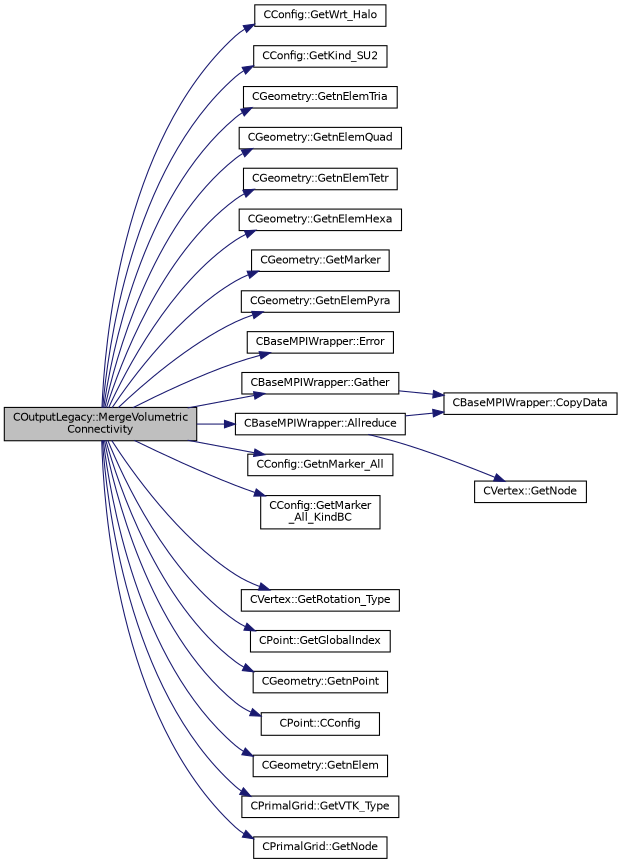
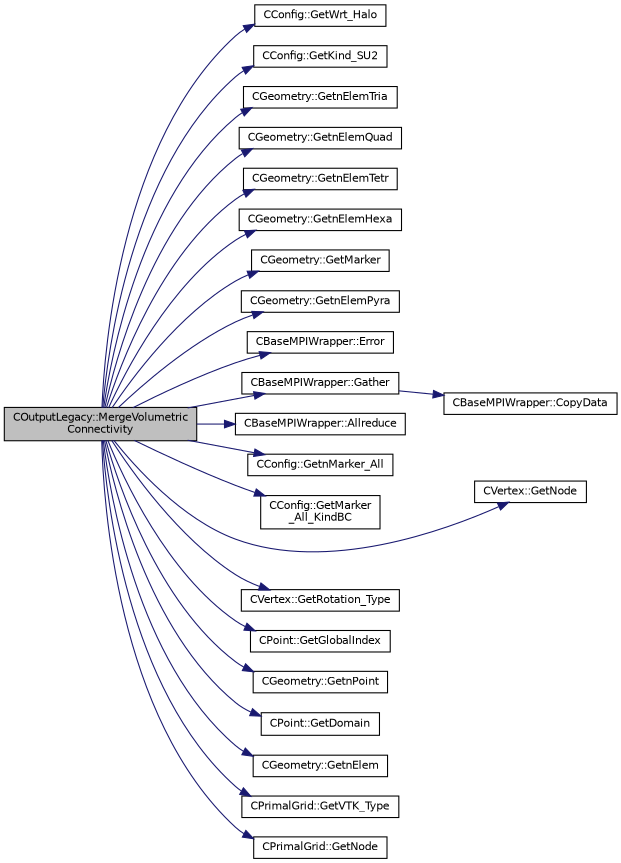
edge "CBaseMPIWrapper::Allreduce" -> "CBaseMPIWrapper::CopyData": removed
edge "CBaseMPIWrapper::Allreduce" -> "CVertex::GetNode": now "COutputLegacy::MergeVolumetric Connectivity" -> "CVertex::GetNode"
node "CPoint::CConfig": label "CPoint::CConfig" -> "CPoint::GetDomain"
